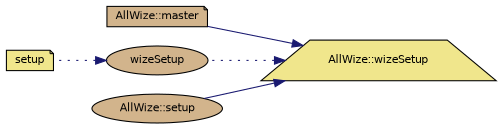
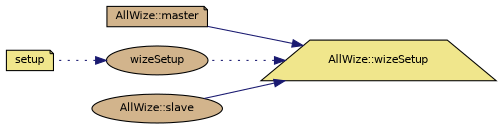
node "AllWize::setup": label "AllWize::setup" -> "AllWize::slave"
